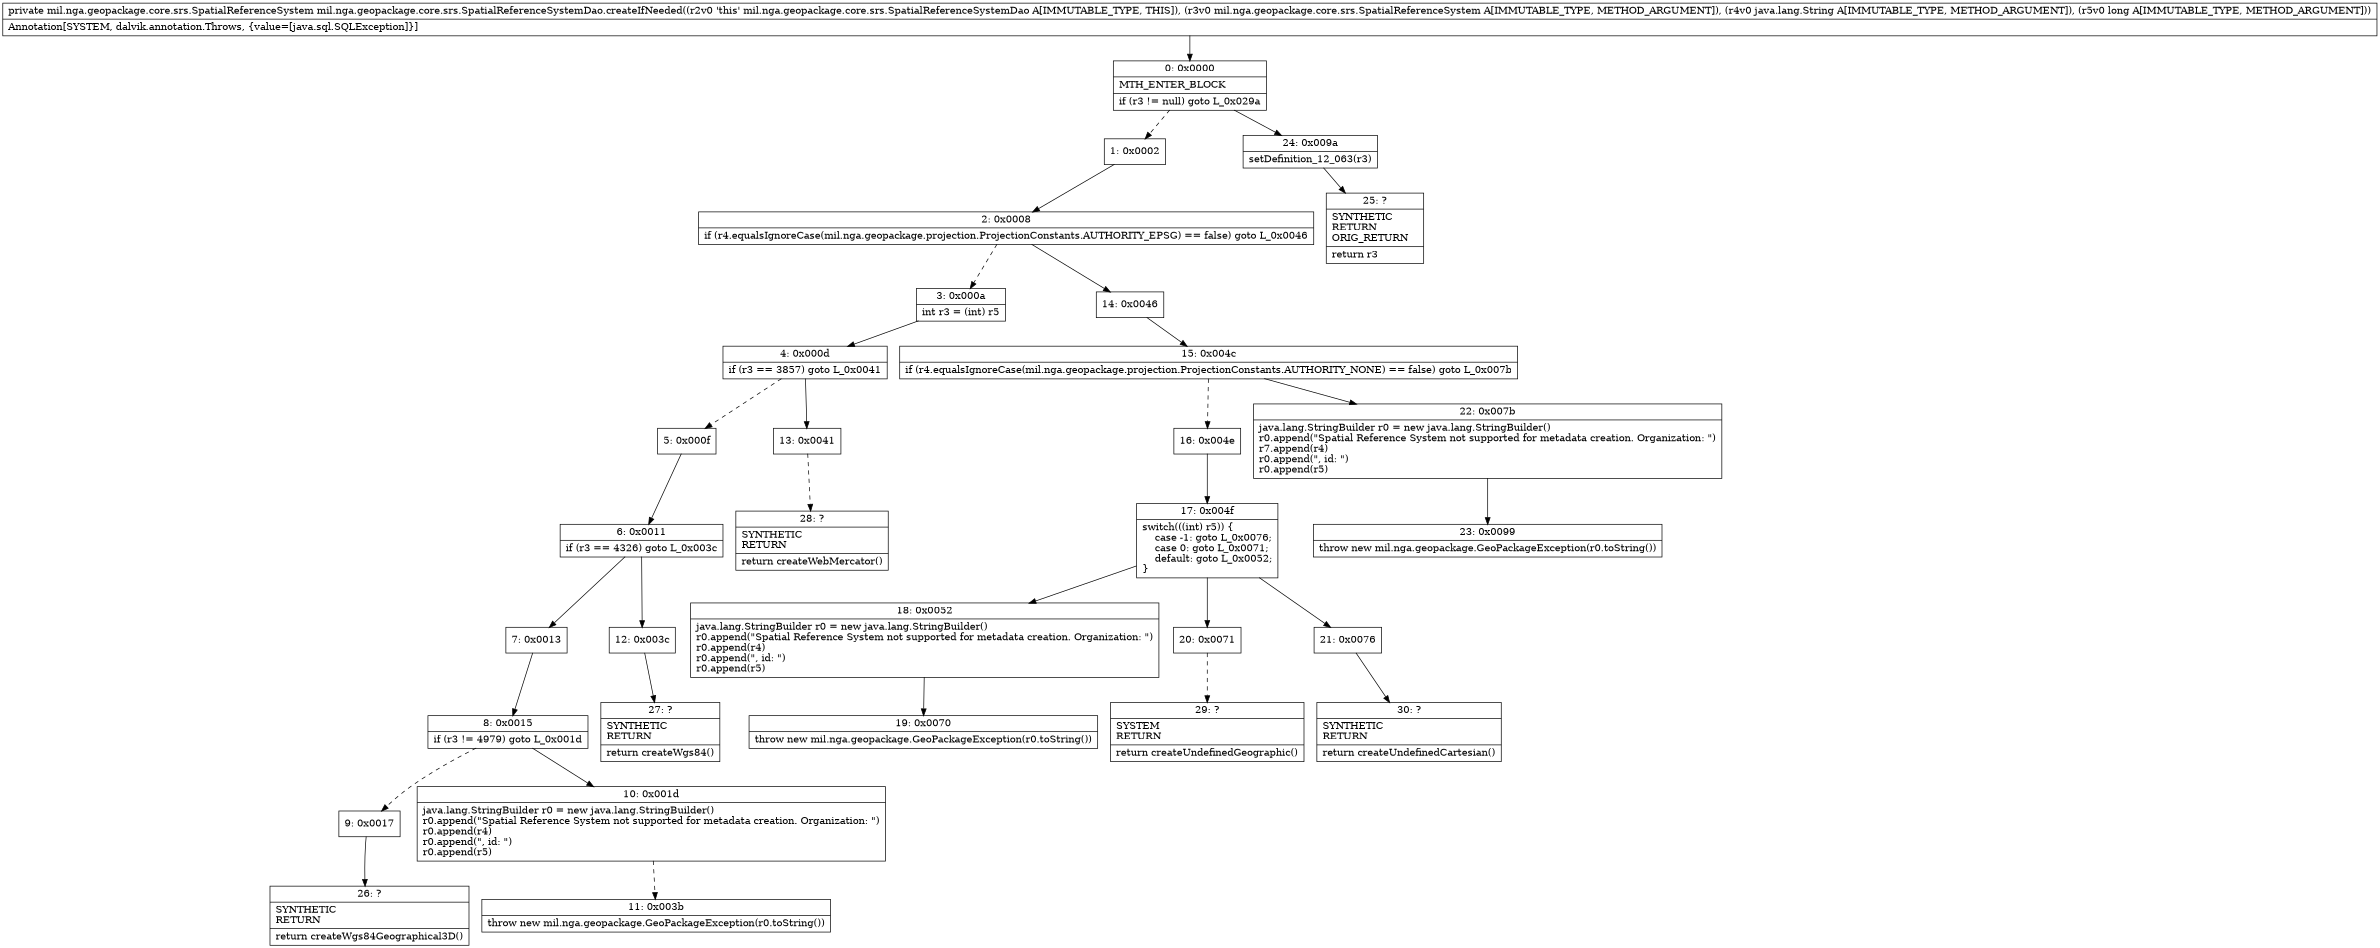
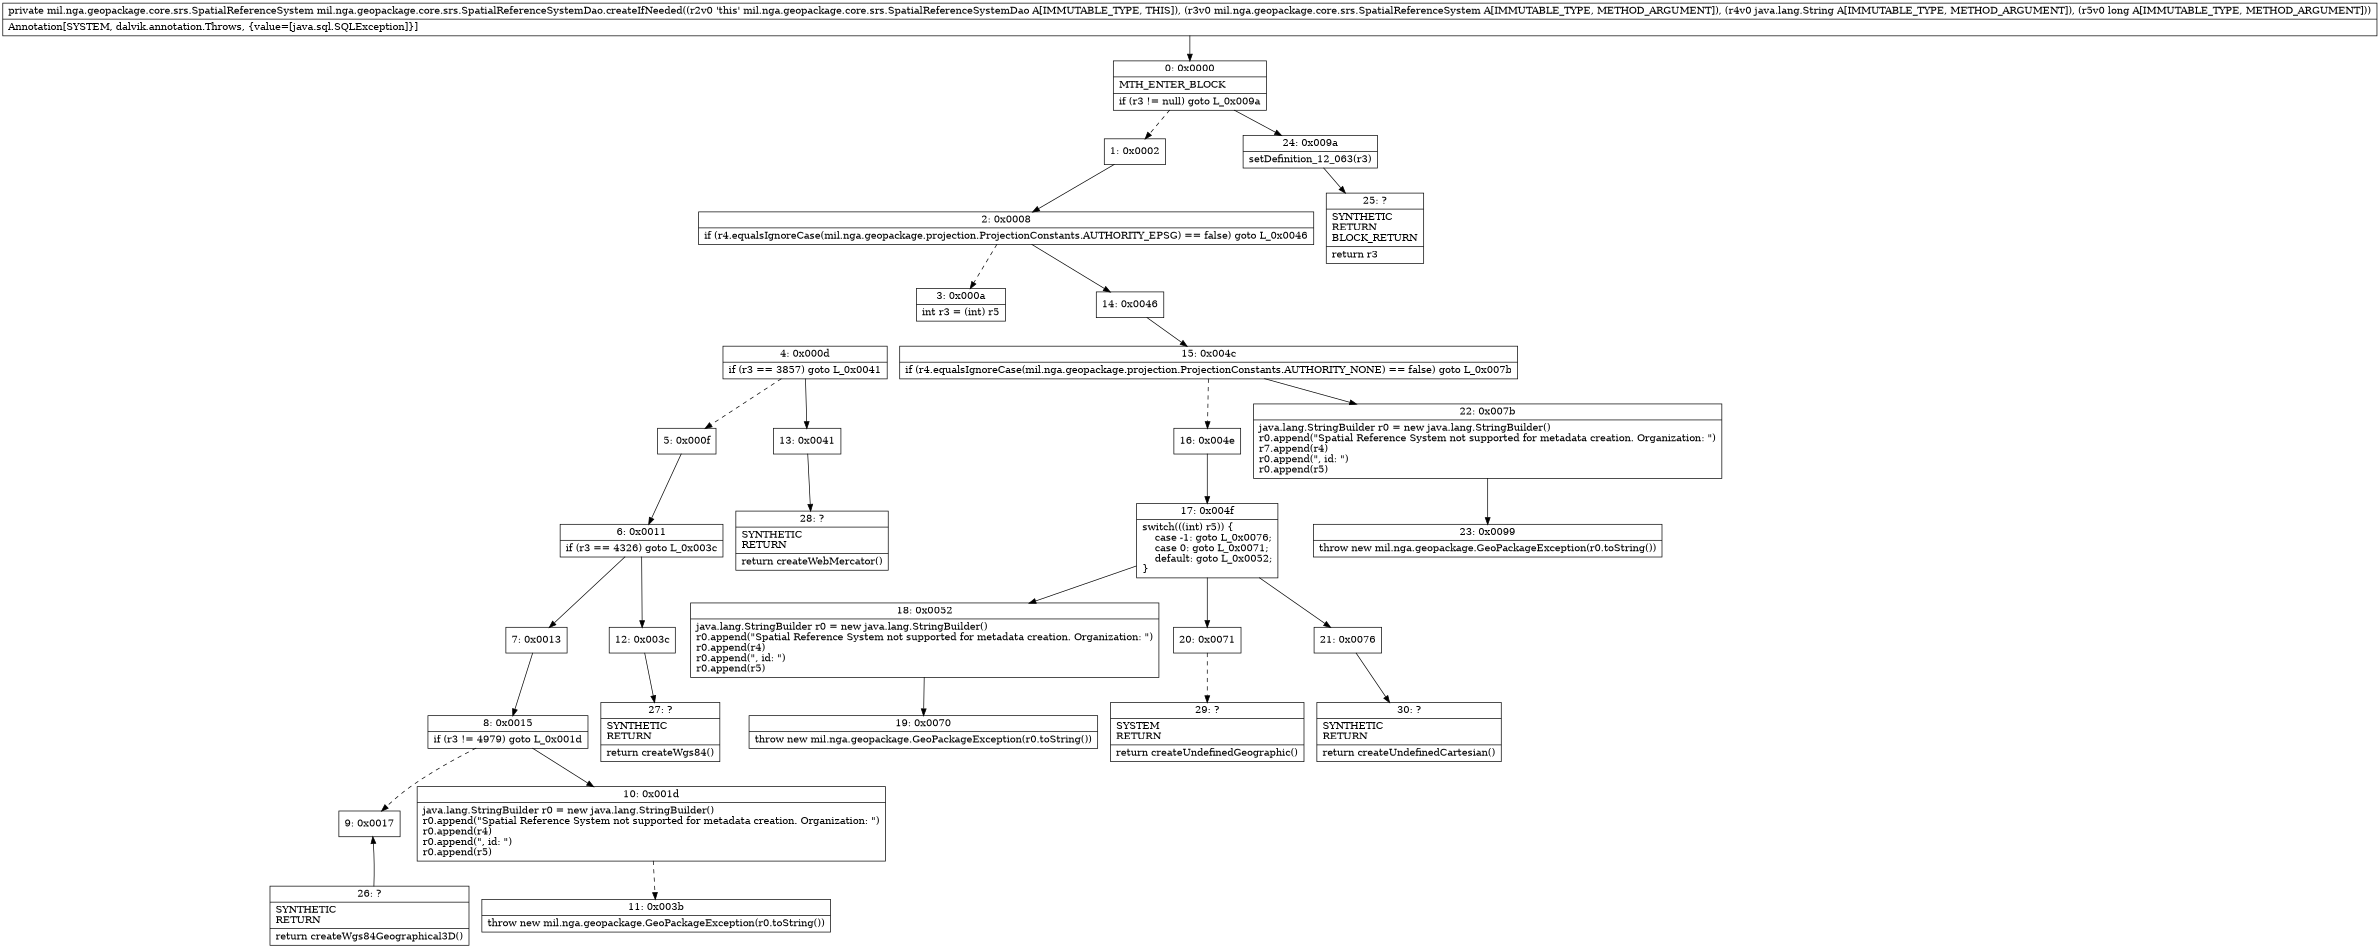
node "0: 0x0000": text "if (r3 != null) goto L_0x029a" -> "if (r3 != null) goto L_0x009a"
node "25: ?": text "ORIG_RETURN" -> "BLOCK_RETURN"
edge "3: 0x000a" -> "4: 0x000d": removed
edge "13: 0x0041" -> "28: ?": style dashed -> solid
edge "9: 0x0017" -> "26: ?": reversed
